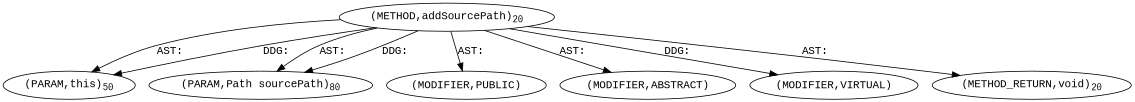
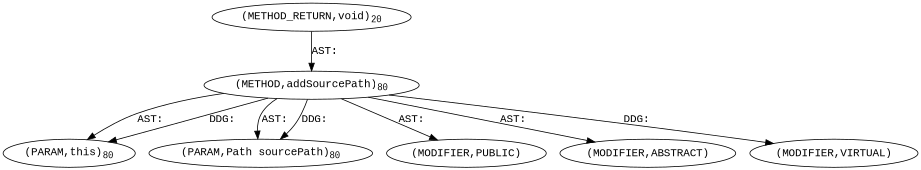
node "(METHOD,addSourcePath)": text "20" -> "80"
edge "(METHOD,addSourcePath)" -> "(METHOD_RETURN,void)": reversed
node "(PARAM,this)": text "50" -> "80"
